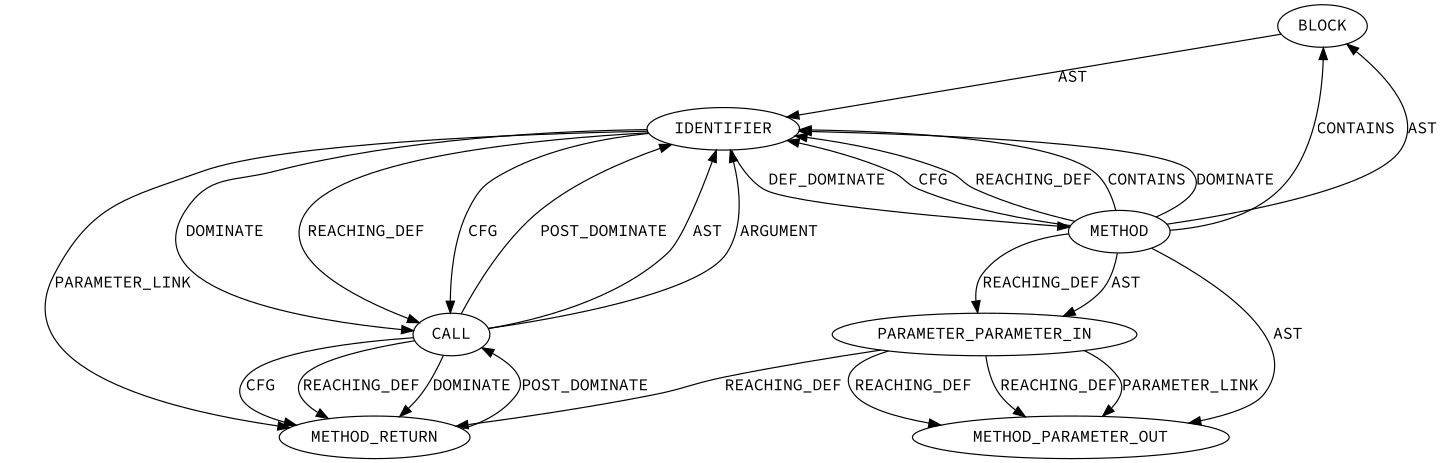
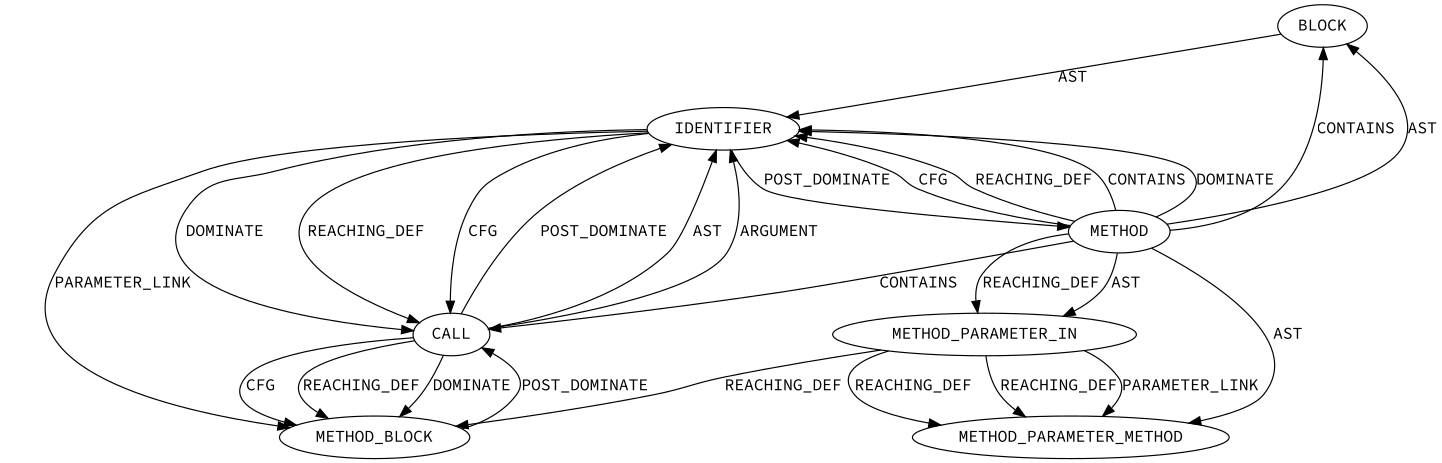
edge "IDENTIFIER" -> "METHOD": label "DEF_DOMINATE" -> "POST_DOMINATE"
edge "METHOD" -> "CALL": added, label "CONTAINS"
node "PARAMETER_PARAMETER_IN": label "PARAMETER_PARAMETER_IN" -> "METHOD_PARAMETER_IN"
node "METHOD_RETURN": label "METHOD_RETURN" -> "METHOD_BLOCK"
node "METHOD_PARAMETER_OUT": label "METHOD_PARAMETER_OUT" -> "METHOD_PARAMETER_METHOD"
